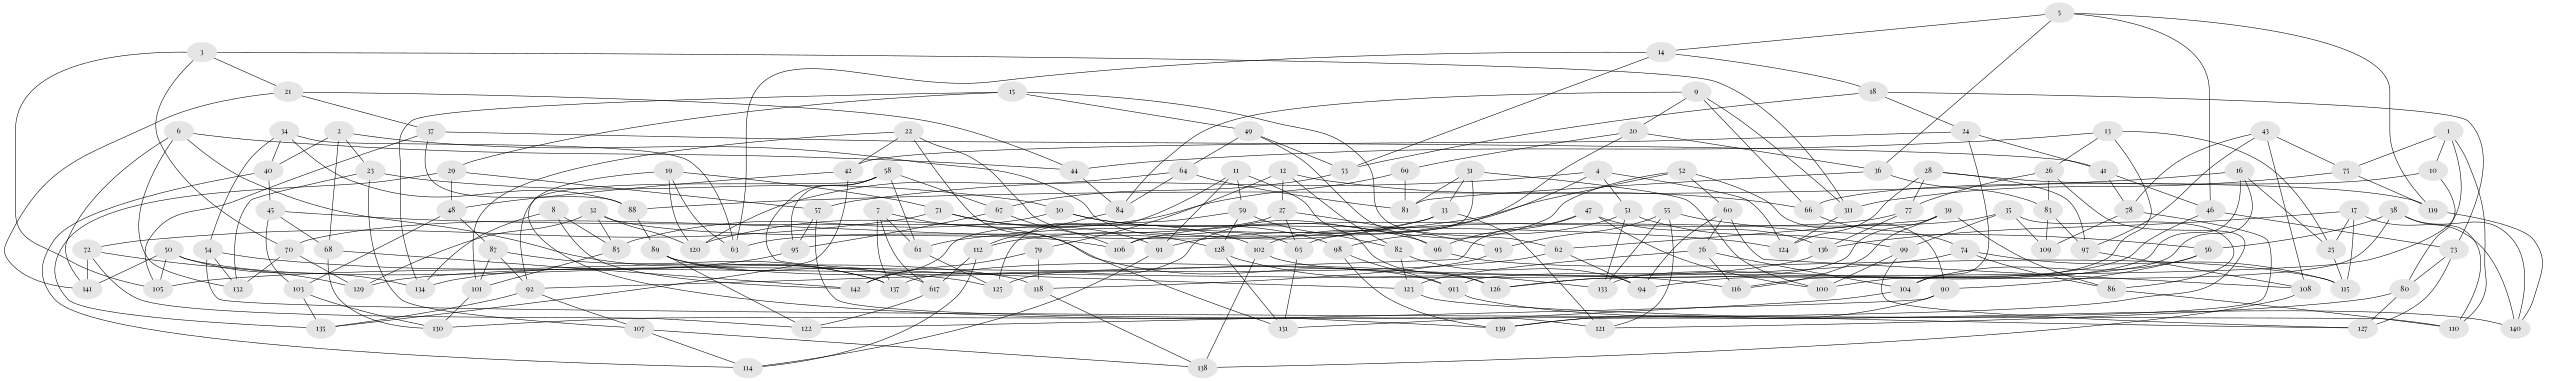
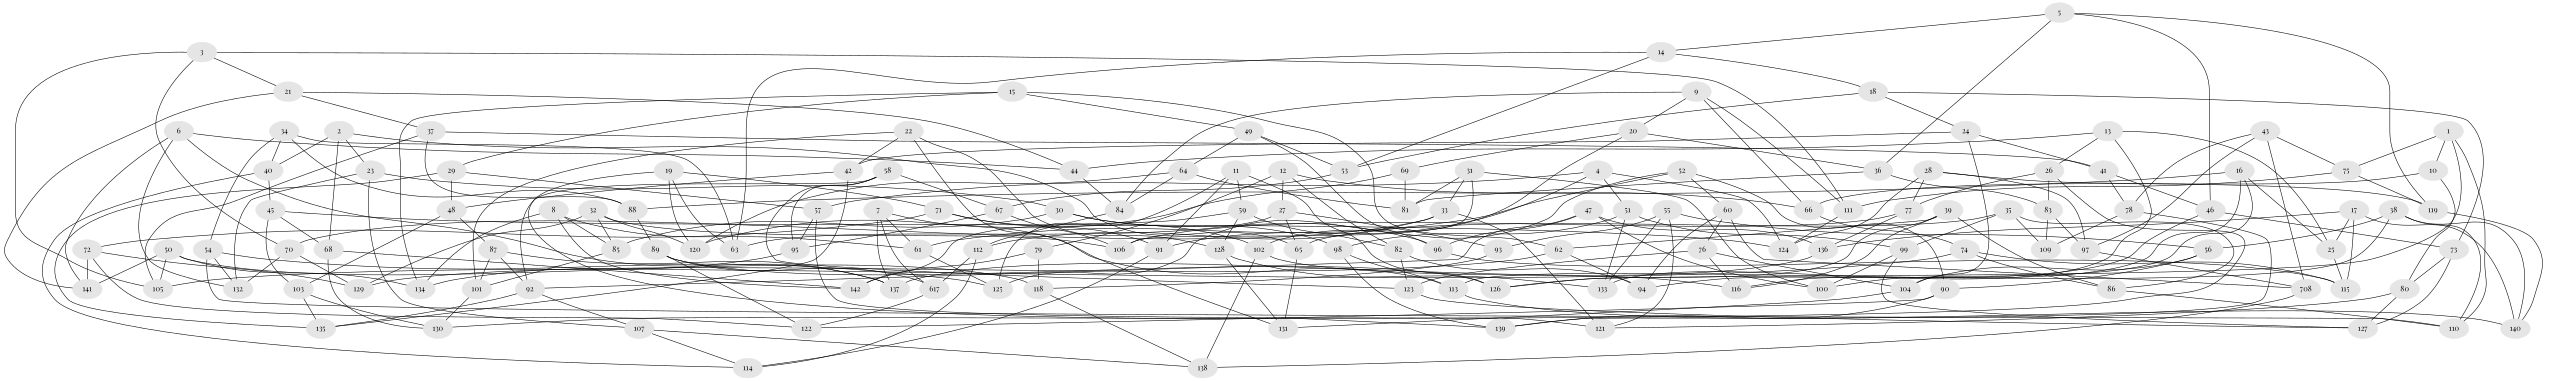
edge "58" -- "61": now "8" -- "61"
node "311": label "311" -> "111"
node "913": label "913" -> "113"
node "108": label "108" -> "708"
